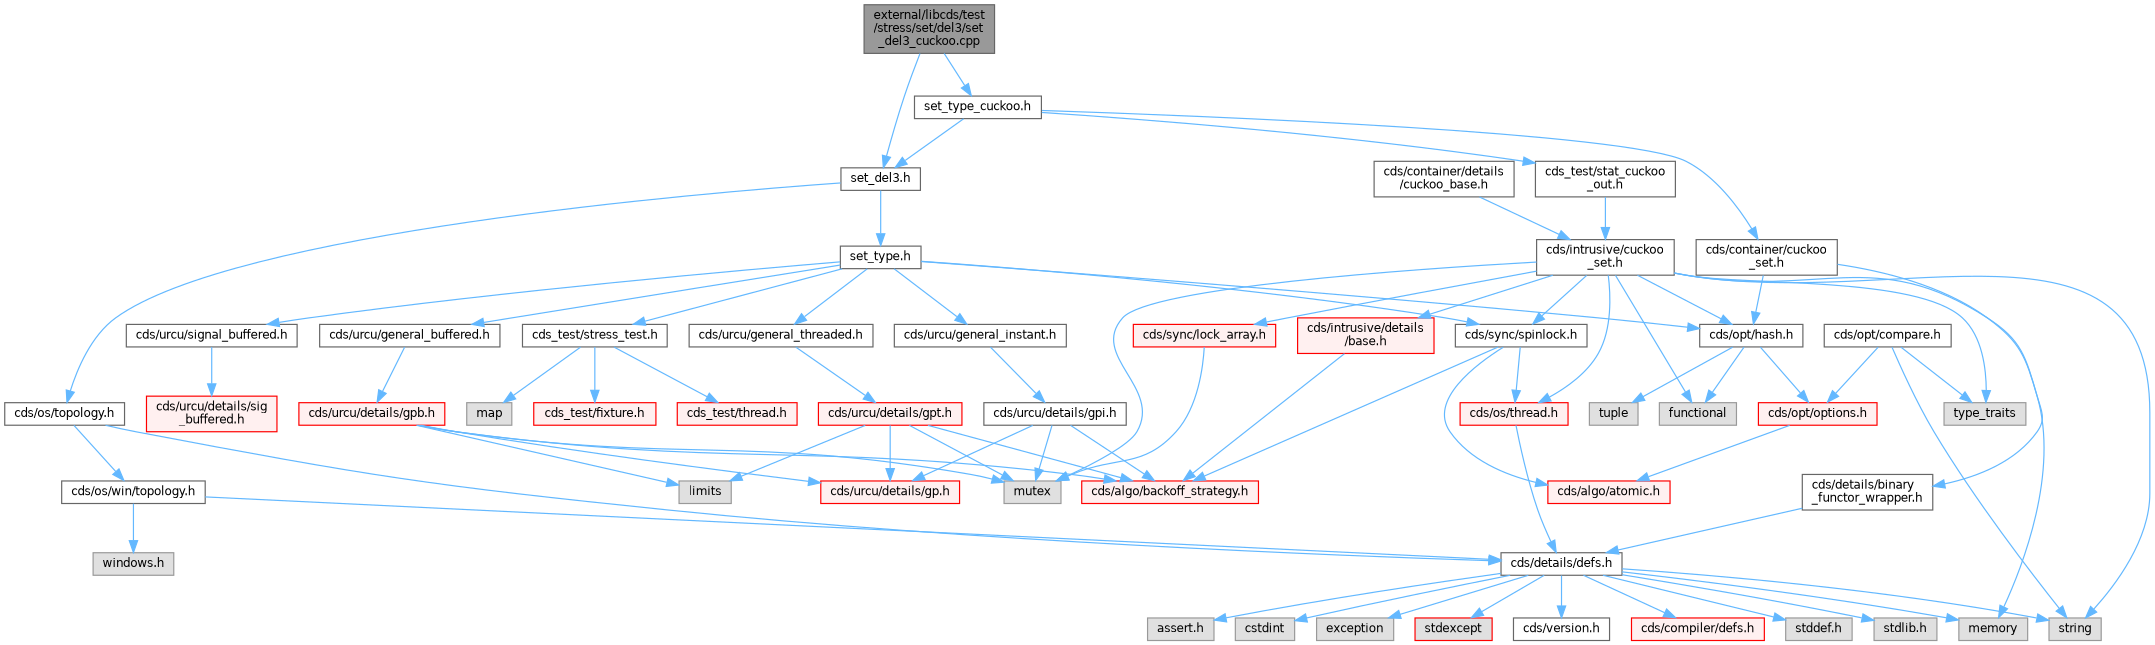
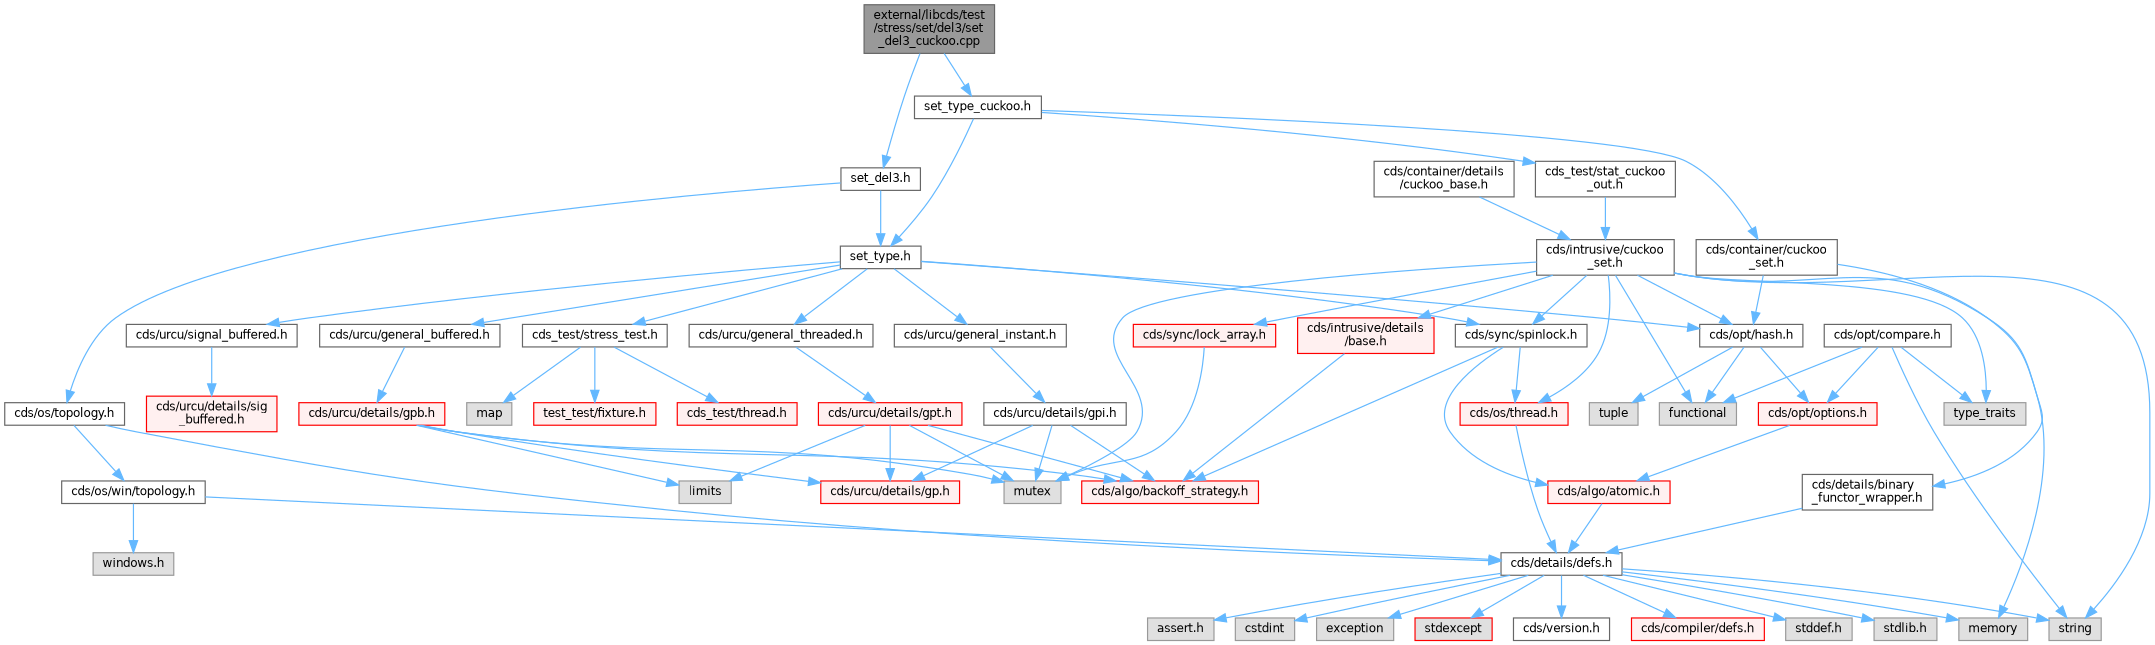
edge "set_type_cuckoo.h" -> "set_del3.h": now "set_type_cuckoo.h" -> "set_type.h"
edge "cds/opt/compare.h" -> "functional": added
node "cds_test/fixture.h": label "cds_test/fixture.h" -> "test_test/fixture.h"
edge "cds/algo/atomic.h" -> "cds/details/defs.h": added
